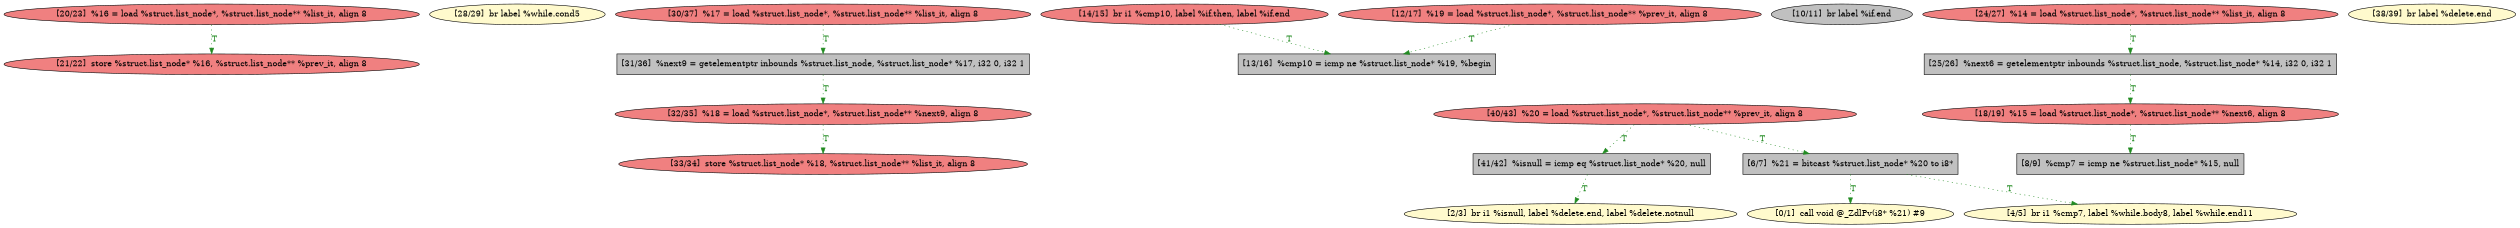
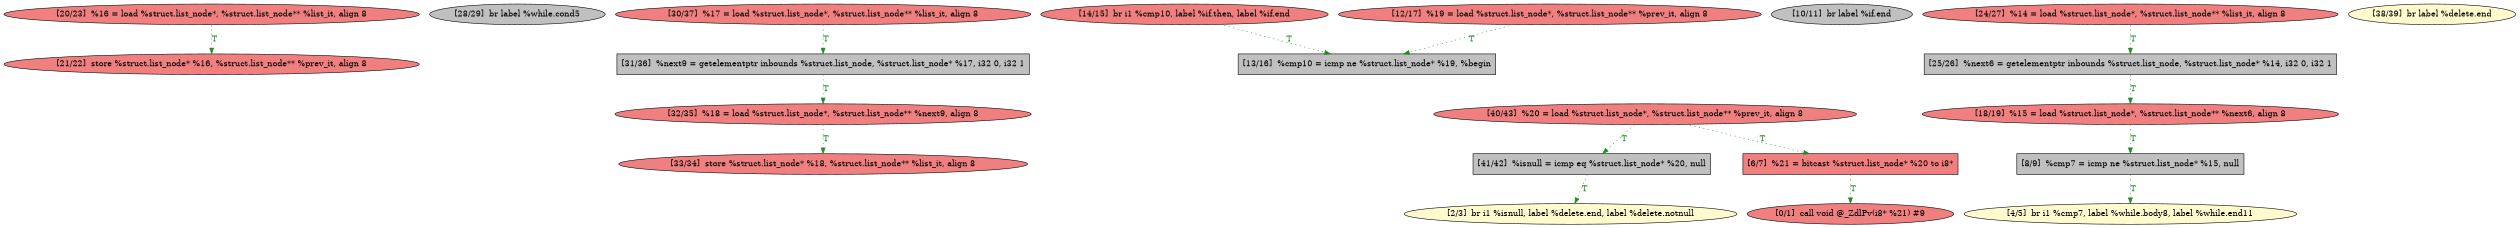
node "[28/29]  br label %while.cond5": fillcolor lemonchiffon -> grey
node "[6/7]  %21 = bitcast %struct.list_node* %20 to i8*": fillcolor grey -> lightcoral
edge "[6/7]  %21 = bitcast %struct.list_node* %20 to i8*" -> "[4/5]  br i1 %cmp7, label %while.body8, label %while.end11": now "[8/9]  %cmp7 = icmp ne %struct.list_node* %15, null" -> "[4/5]  br i1 %cmp7, label %while.body8, label %while.end11"
node "[0/1]  call void @_ZdlPv(i8* %21) #9": fillcolor lemonchiffon -> lightcoral
